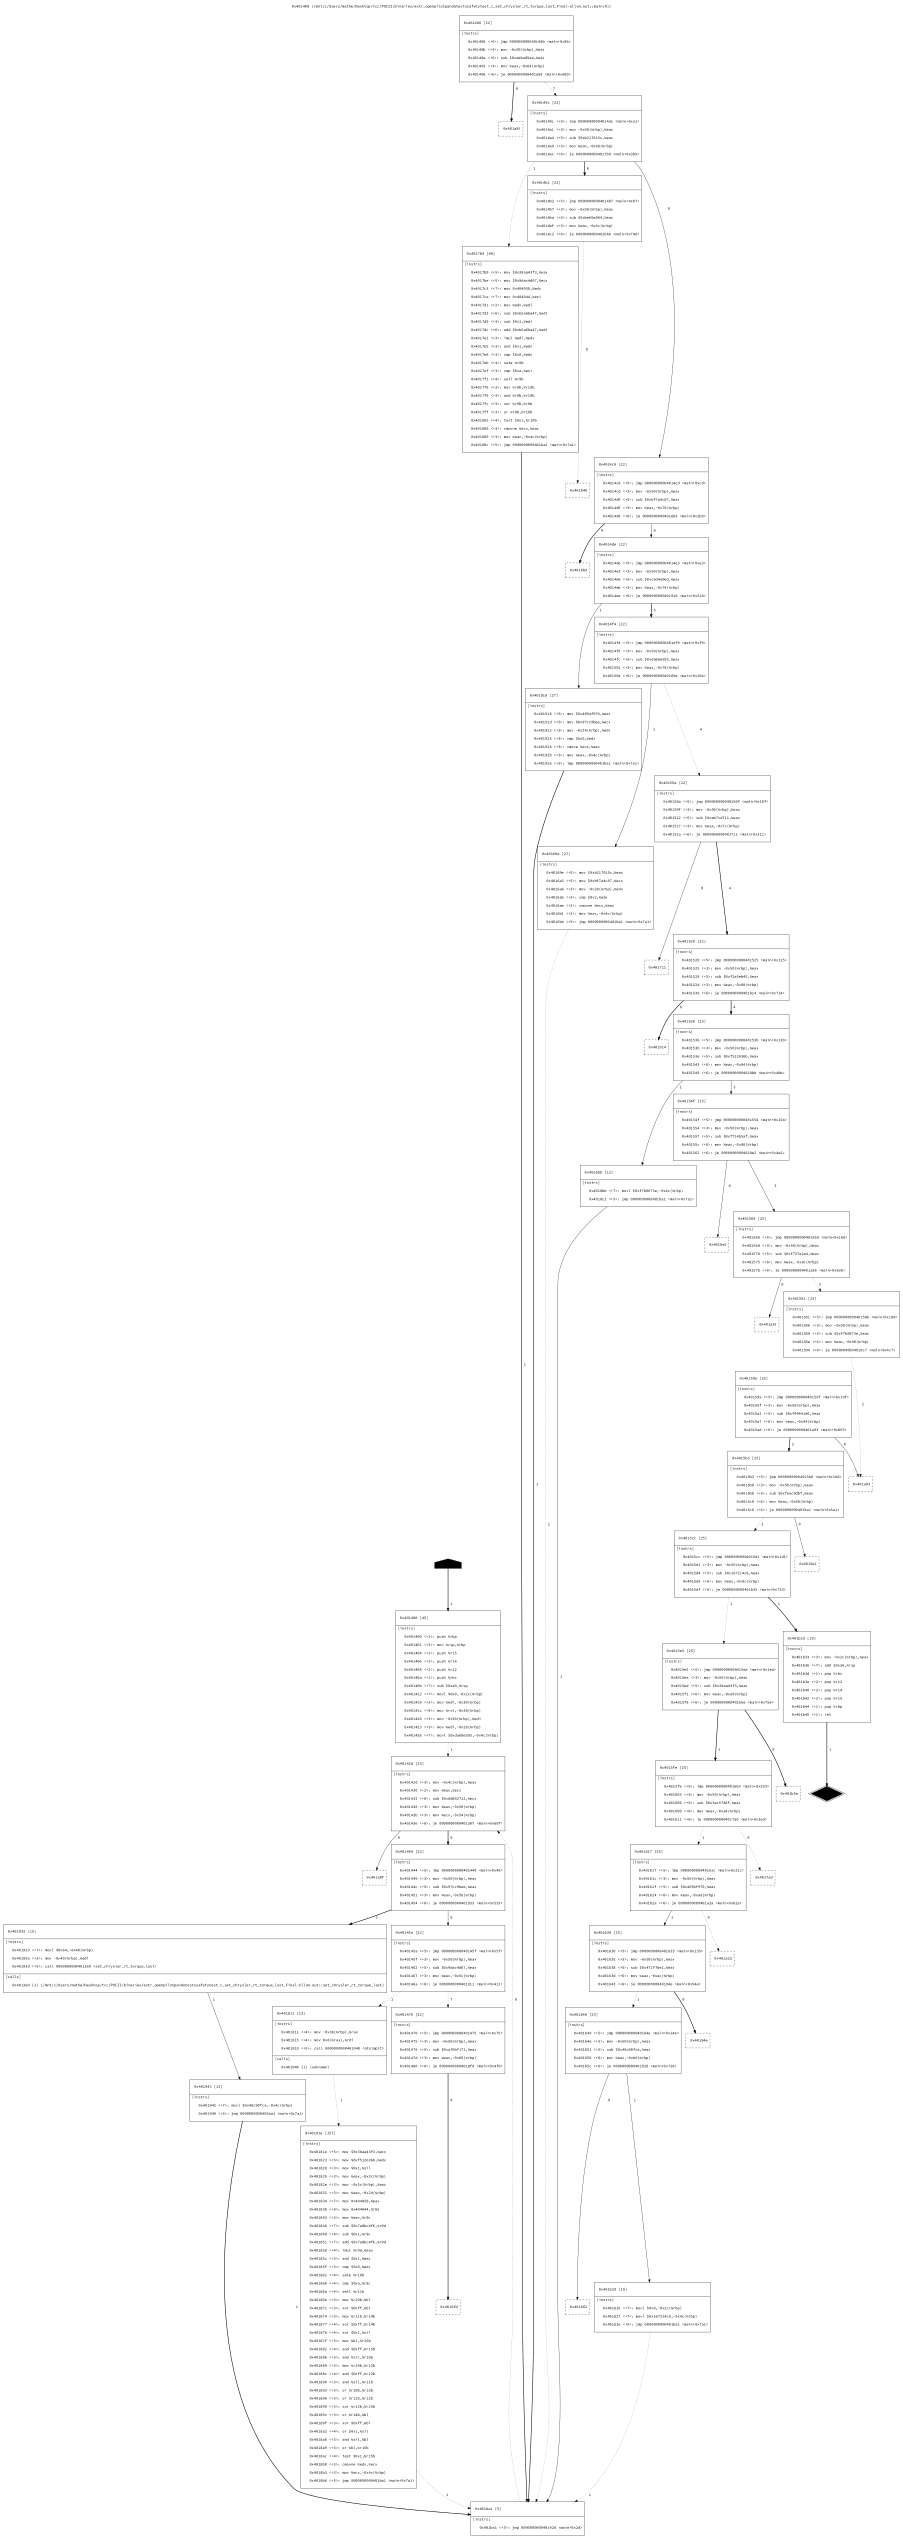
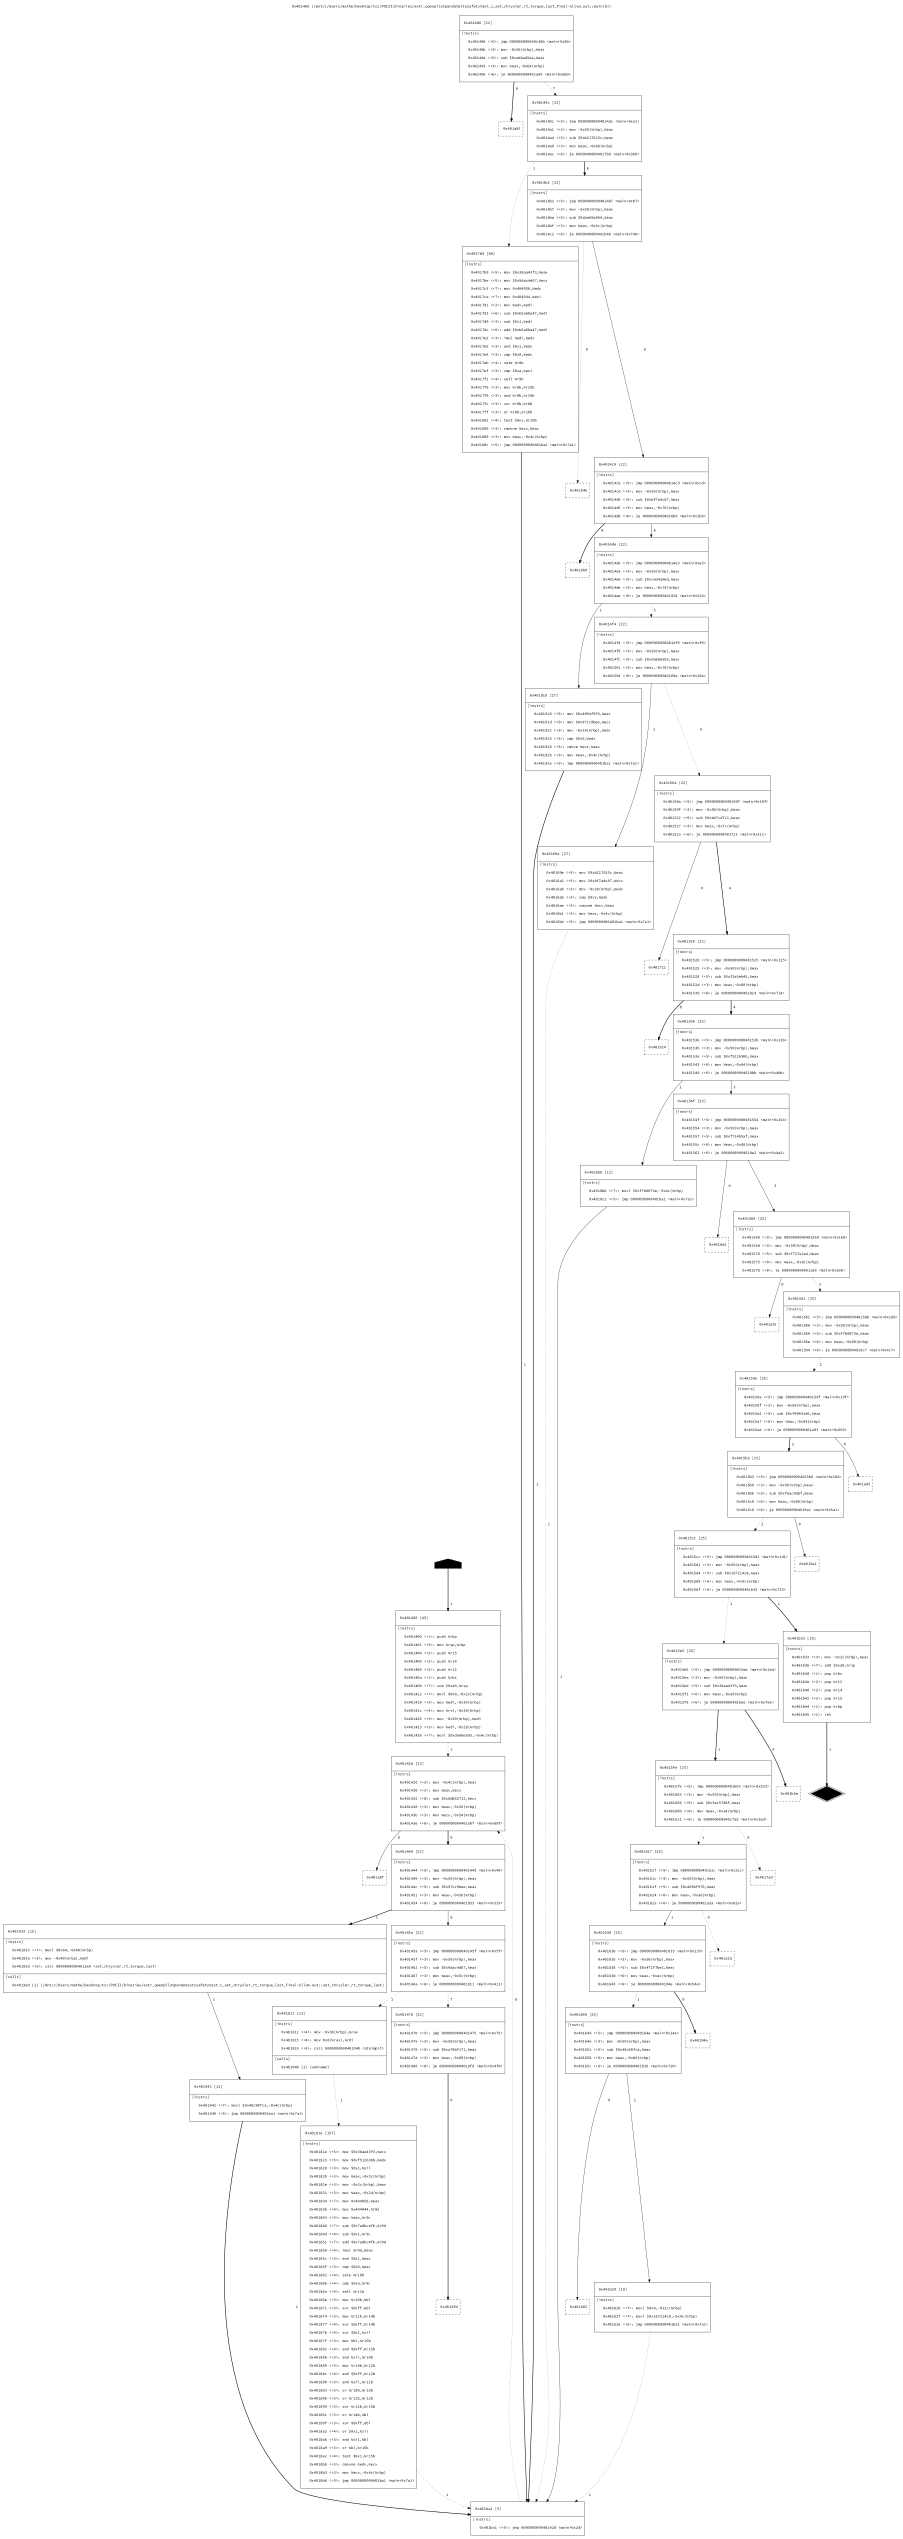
edge "0x40149c [22]" -> "0x4014c8 [22]": now "0x4014b2 [22]" -> "0x4014c8 [22]"
edge "0x4014de [22]" -> "0x4014f4 [22]": style bold -> dotted
edge "0x401581 [25]" -> "0x401a03": now "0x401581 [25]" -> "0x40159a [25]"
